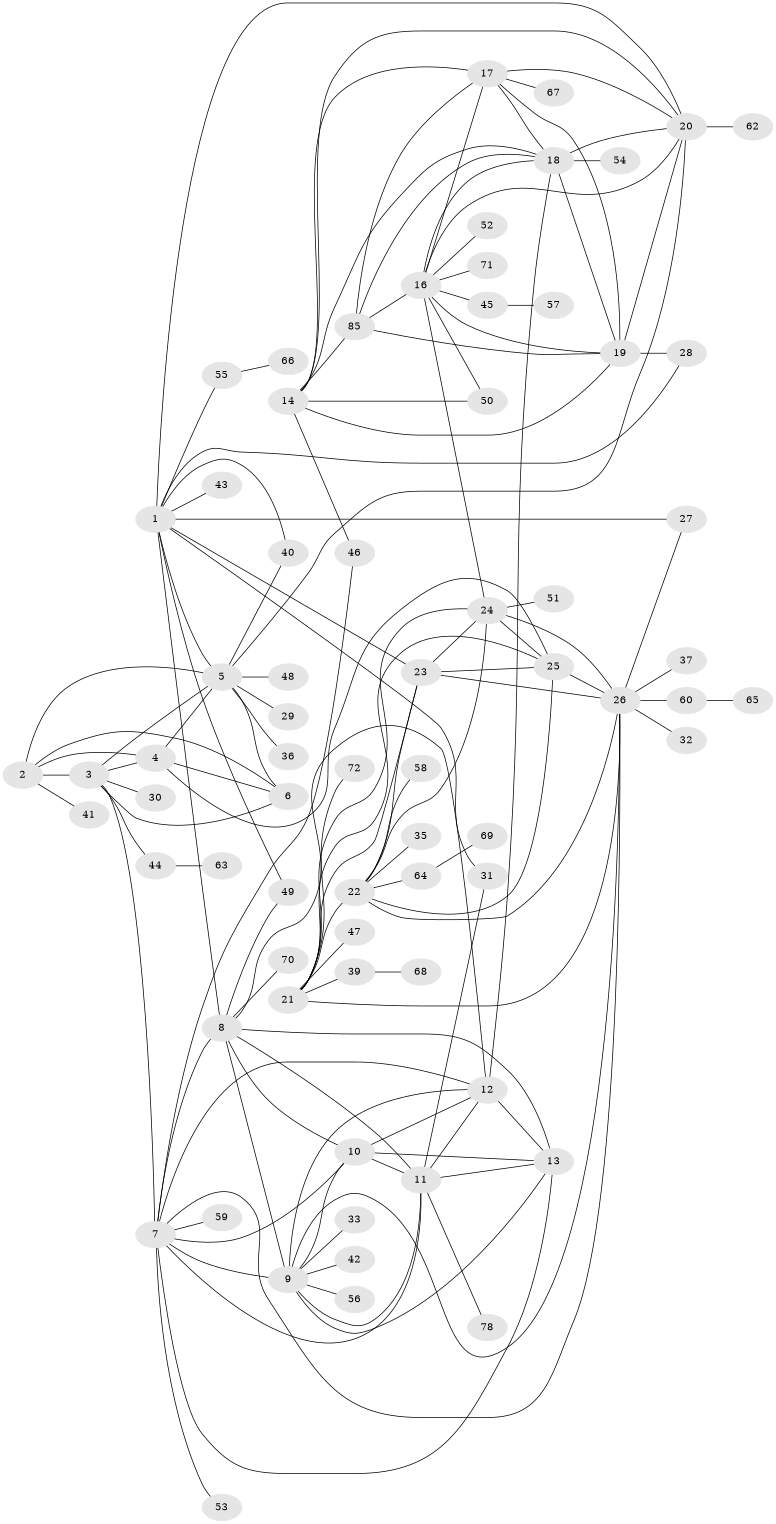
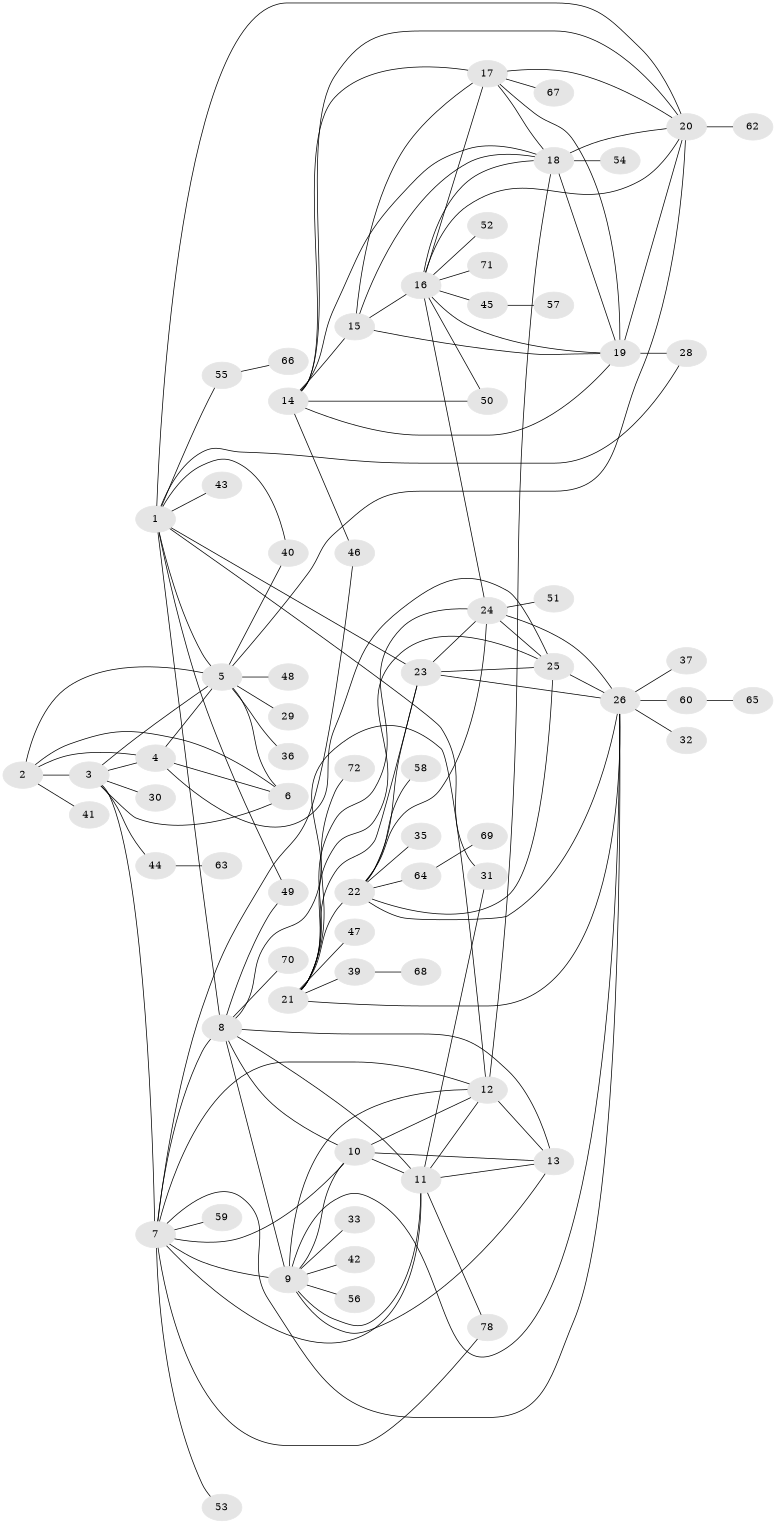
node "85": label "85" -> "15"
node "27": removed
edge "13" -- "7": now "78" -- "7"
